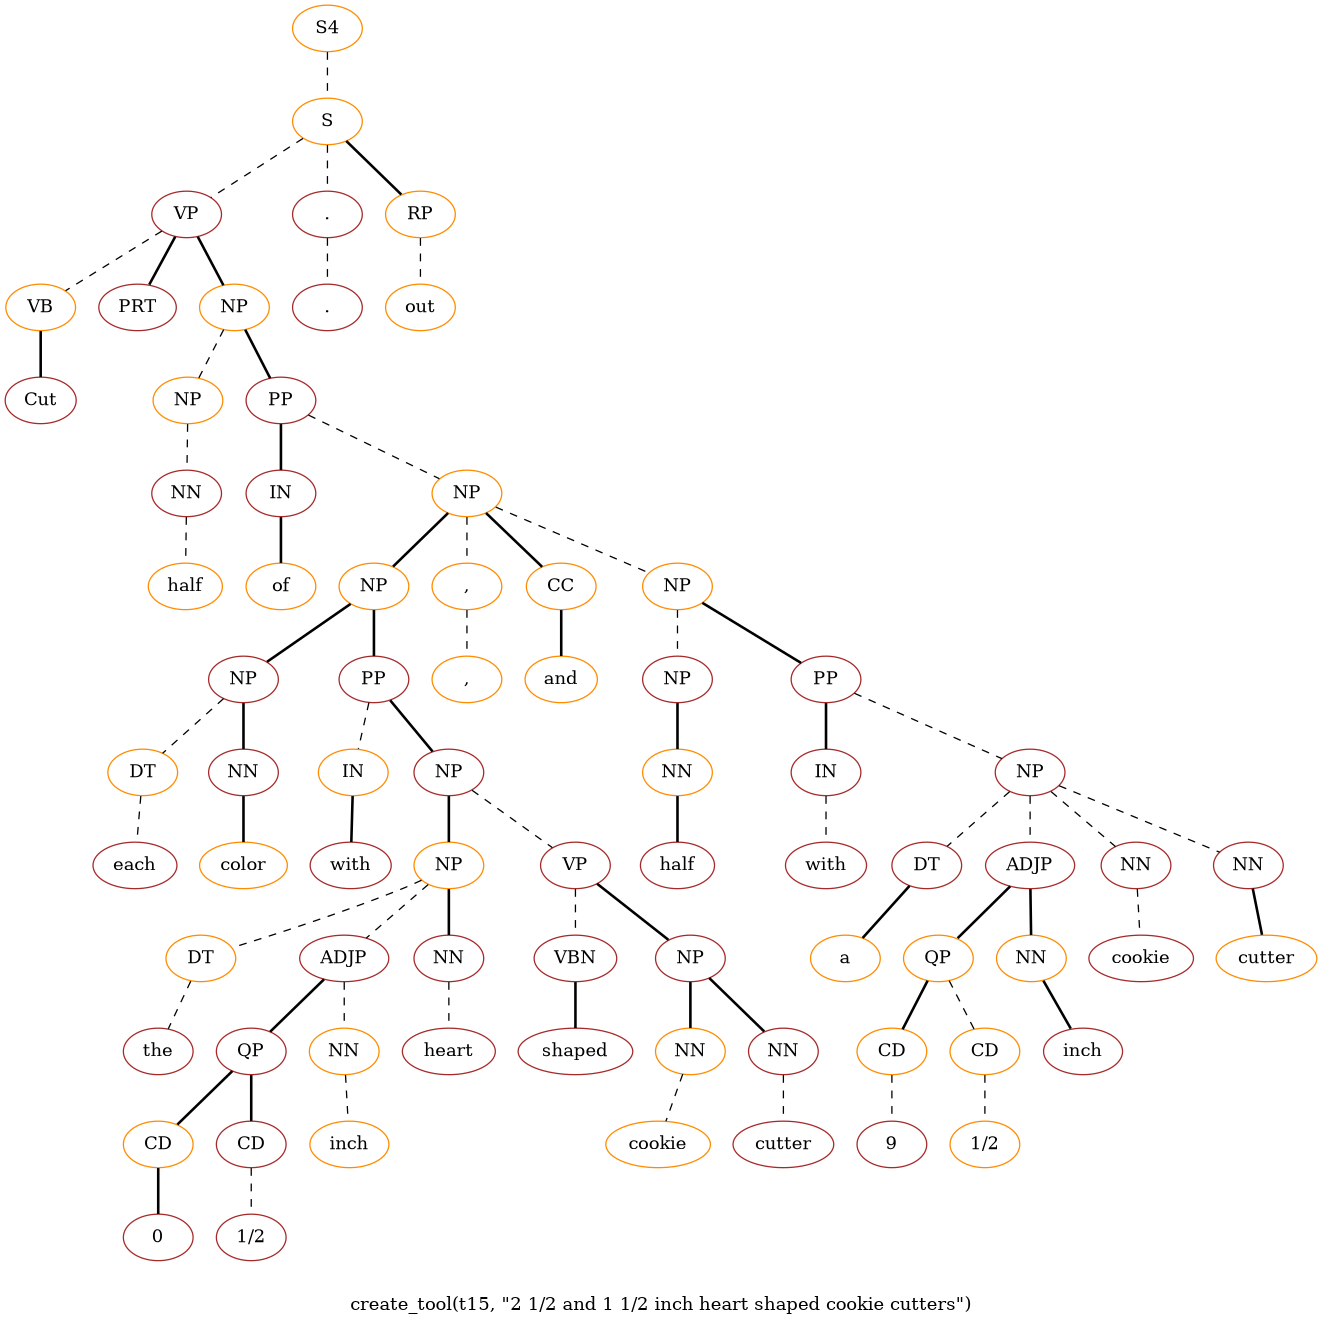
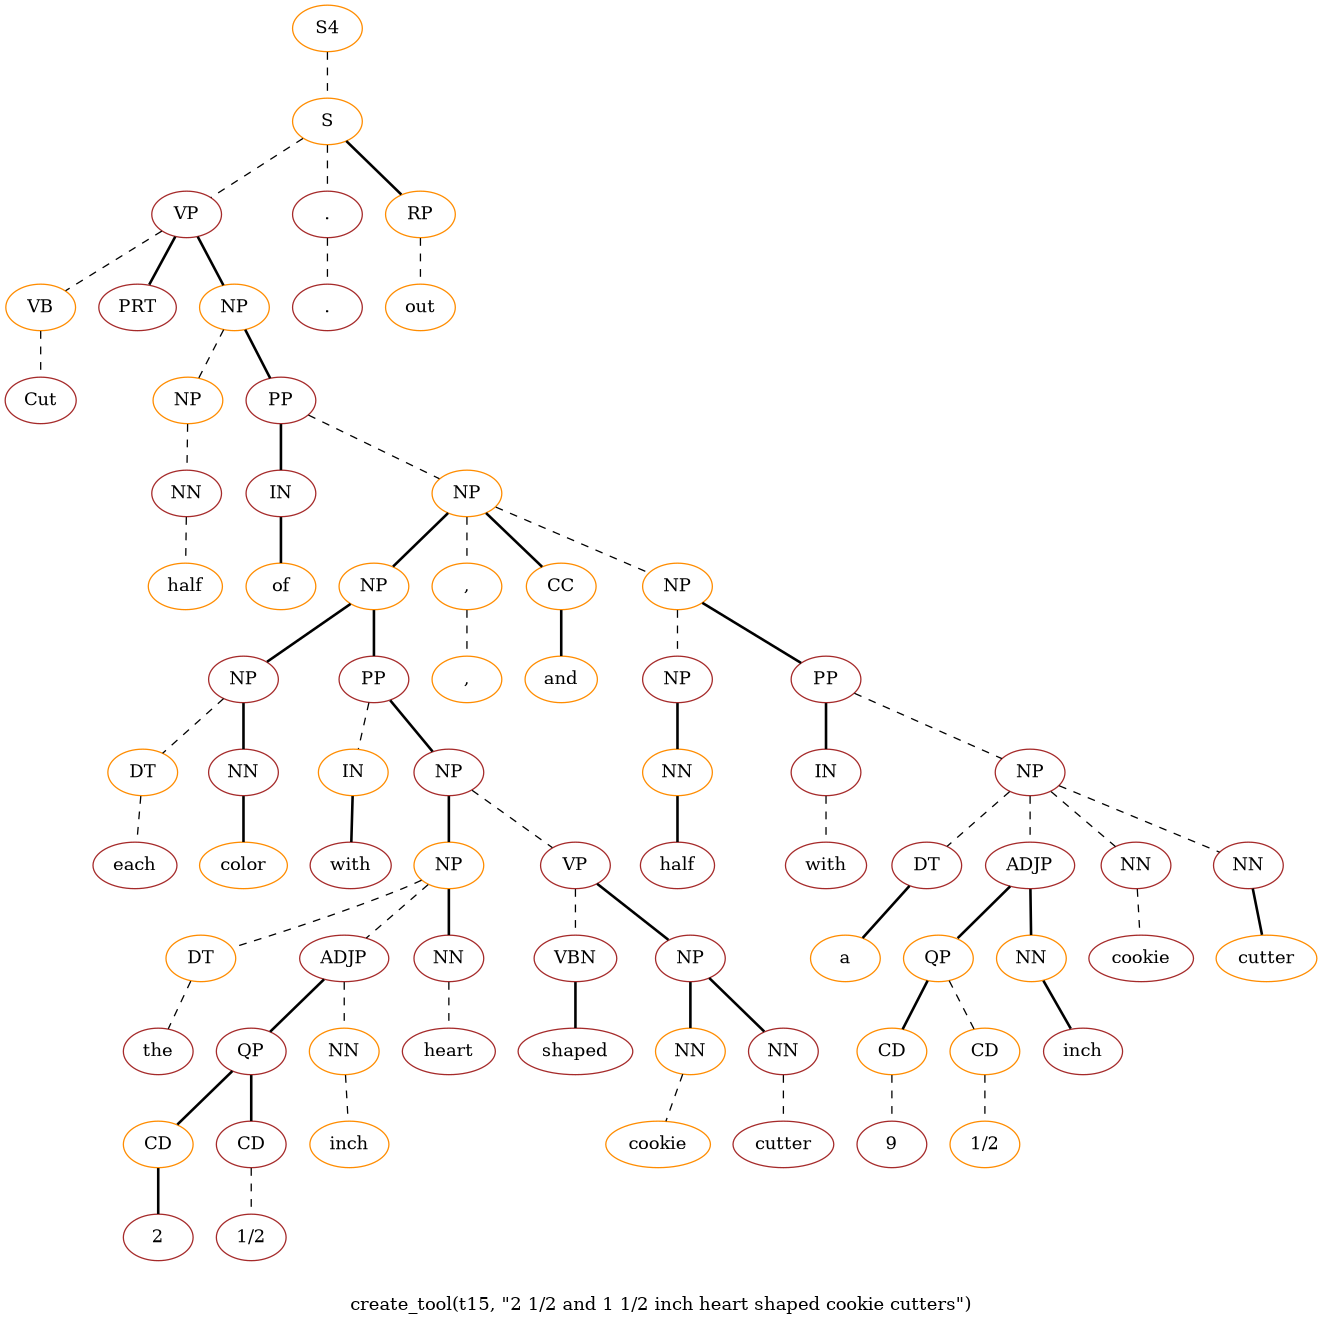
edge "VB" -- "Cut": style bold -> dashed
node "0": label "0" -> "2"
